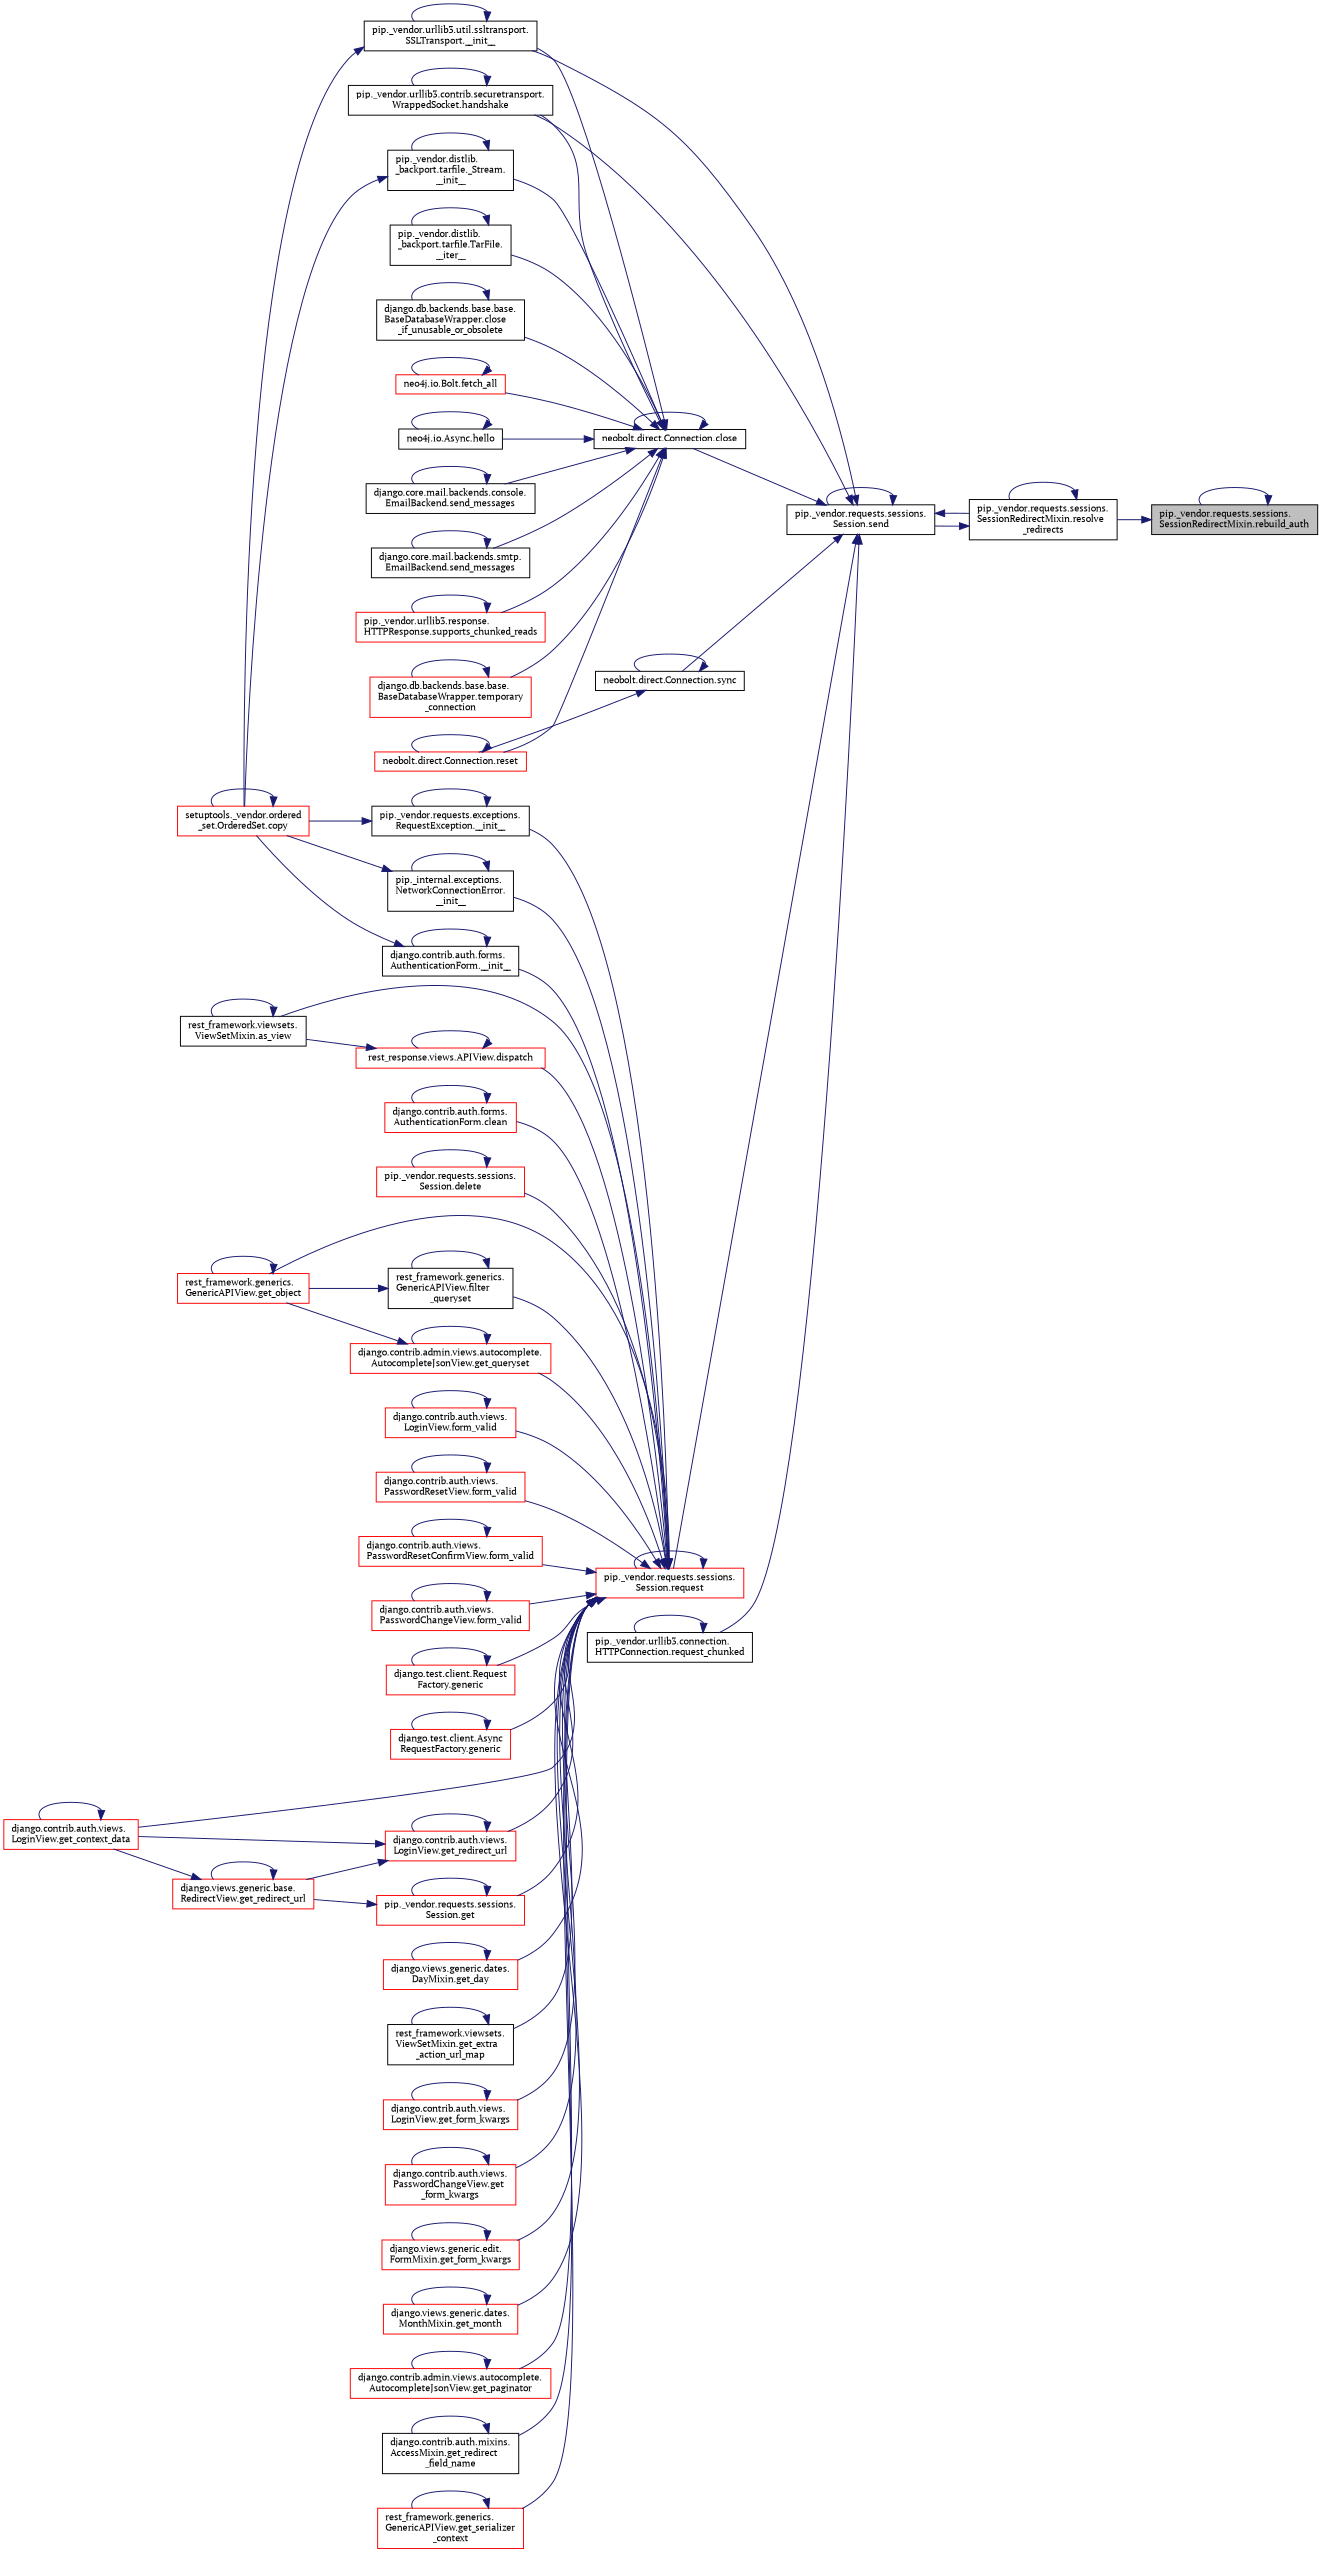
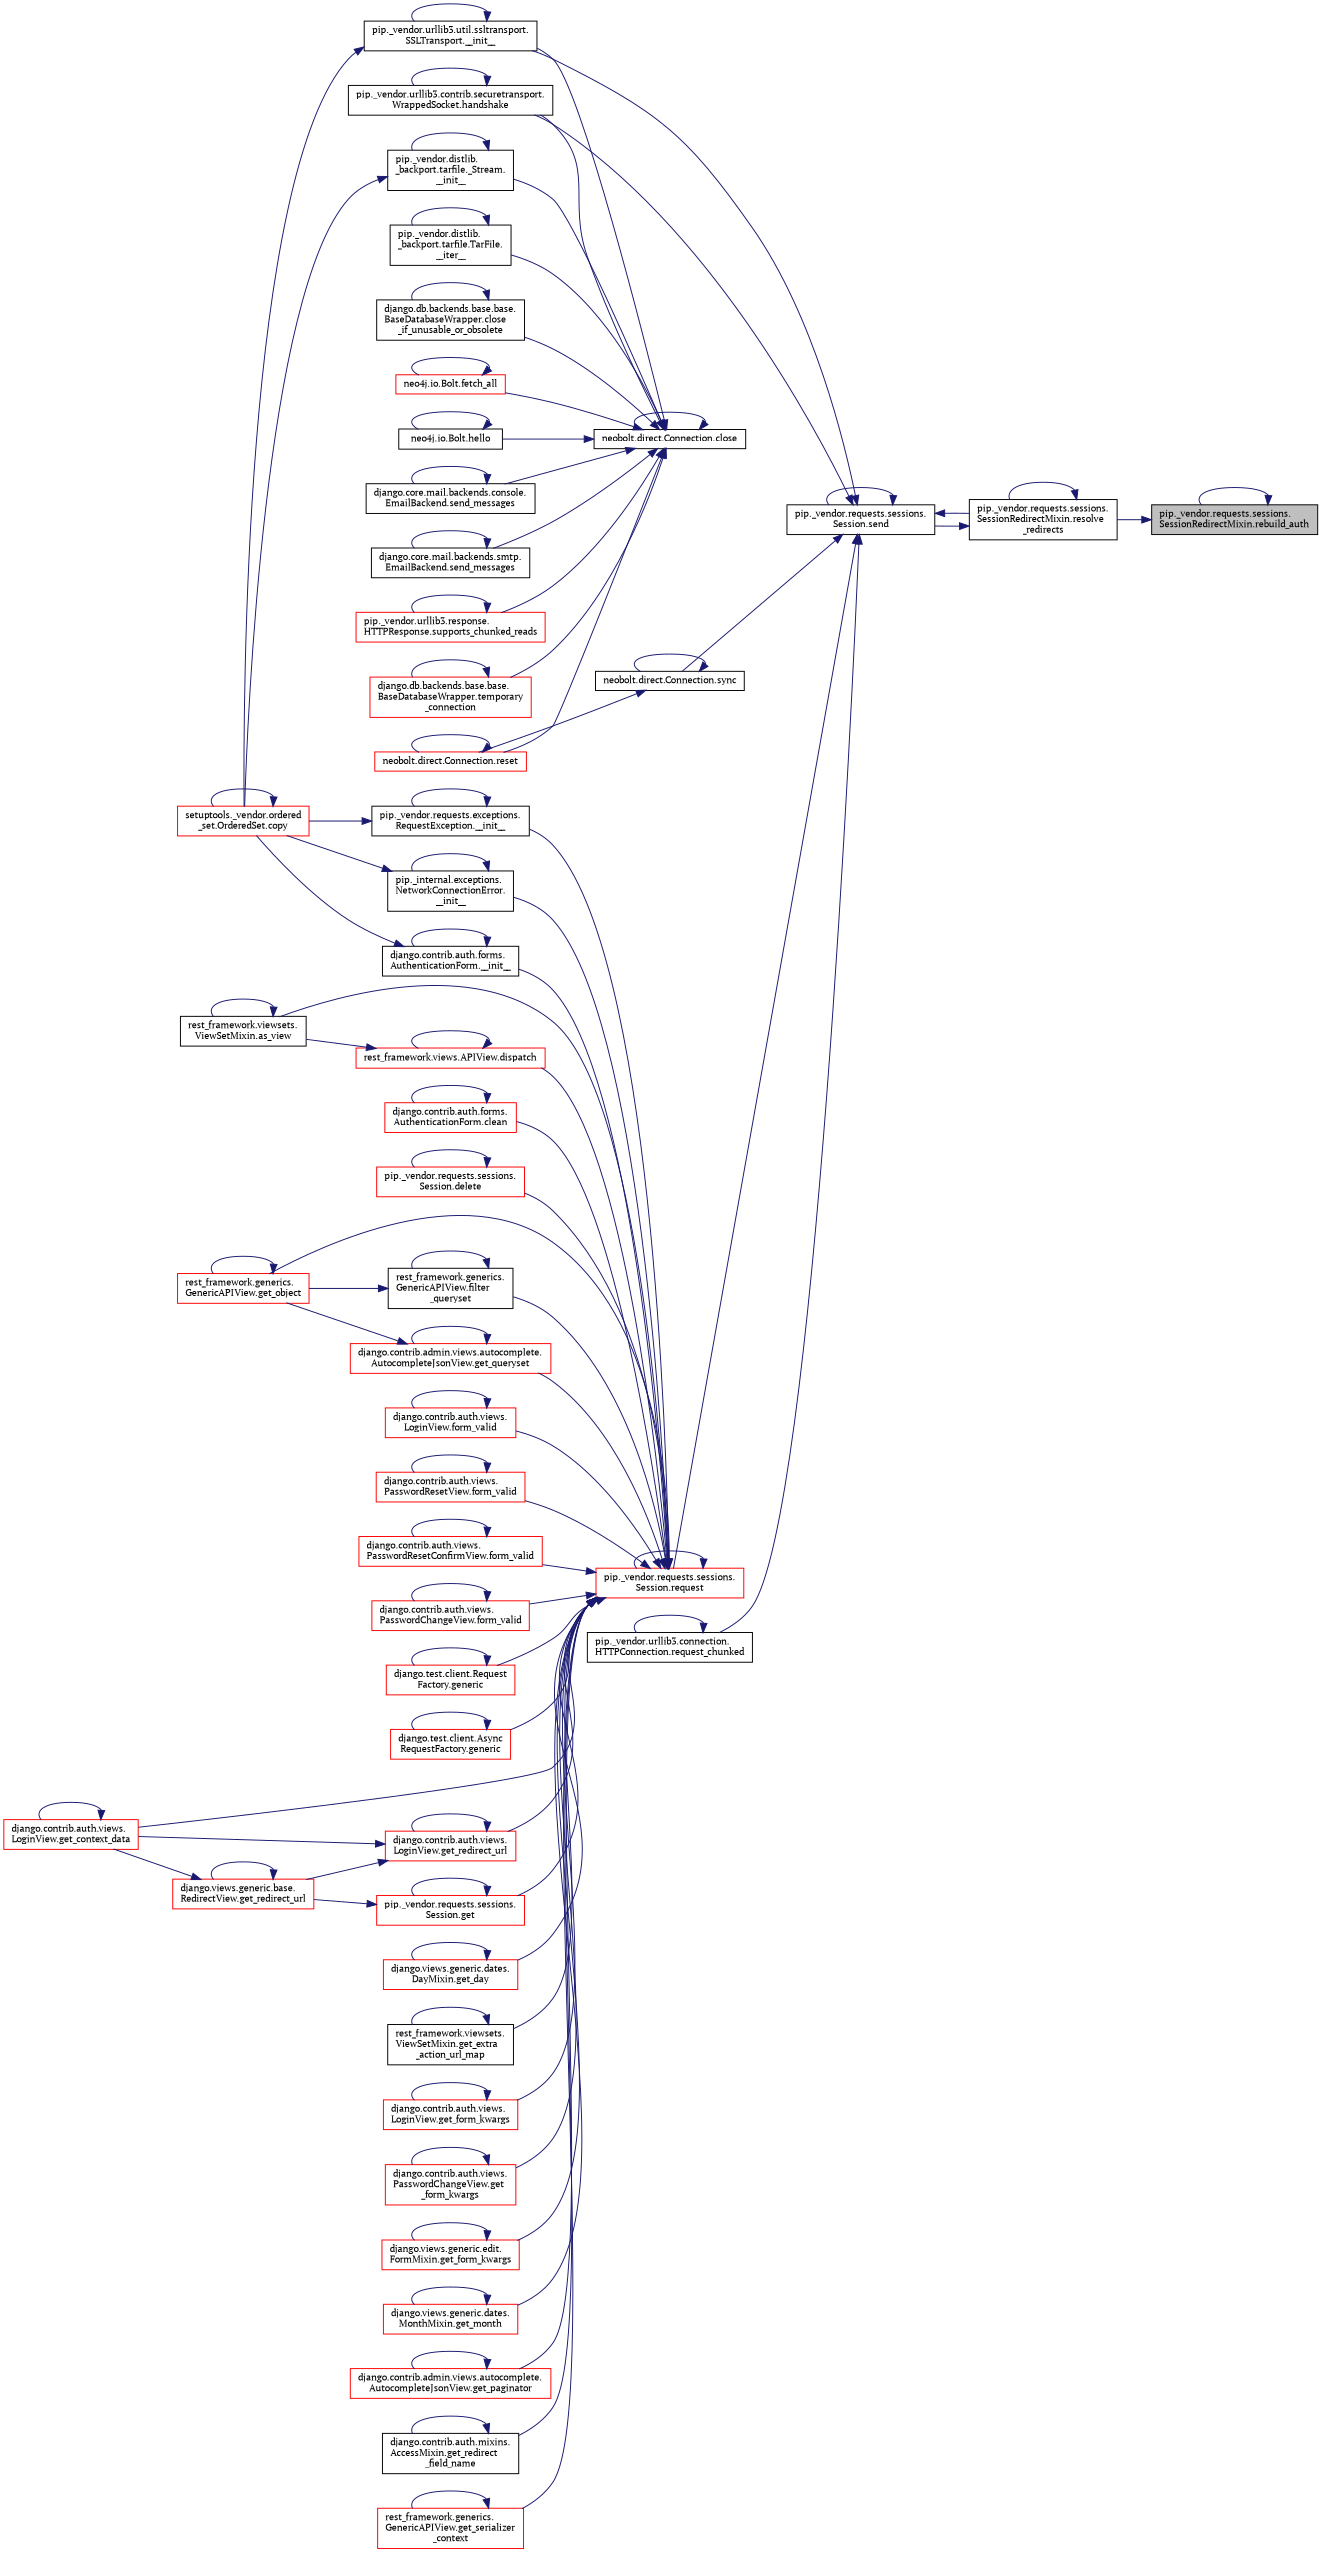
node "neo4j.io.Async.hello": label "neo4j.io.Async.hello" -> "neo4j.io.Bolt.hello"
edge "neobolt.direct.Connection.close" -> "pip._vendor.requests.sessions. Session.send": removed
node "rest_response.views.APIView.dispatch": label "rest_response.views.APIView.dispatch" -> "rest_framework.views.APIView.dispatch"
